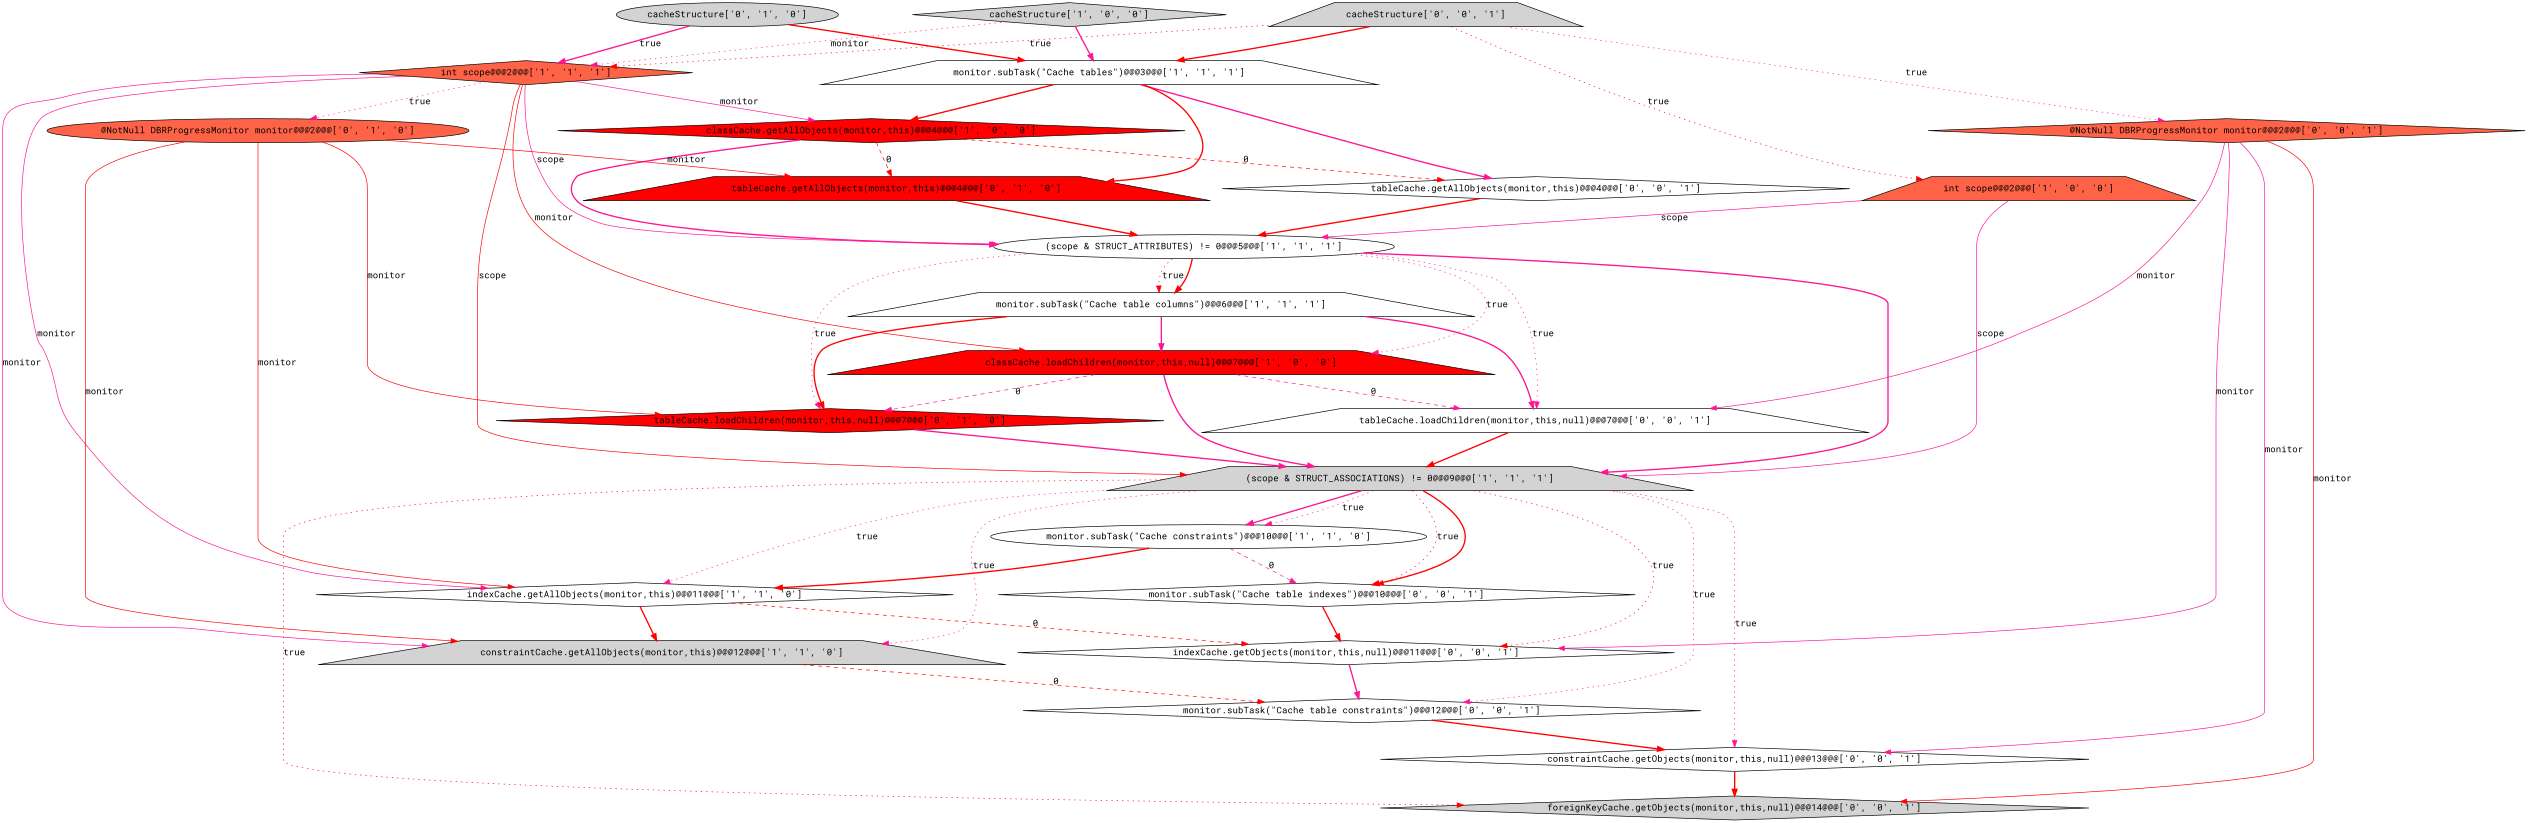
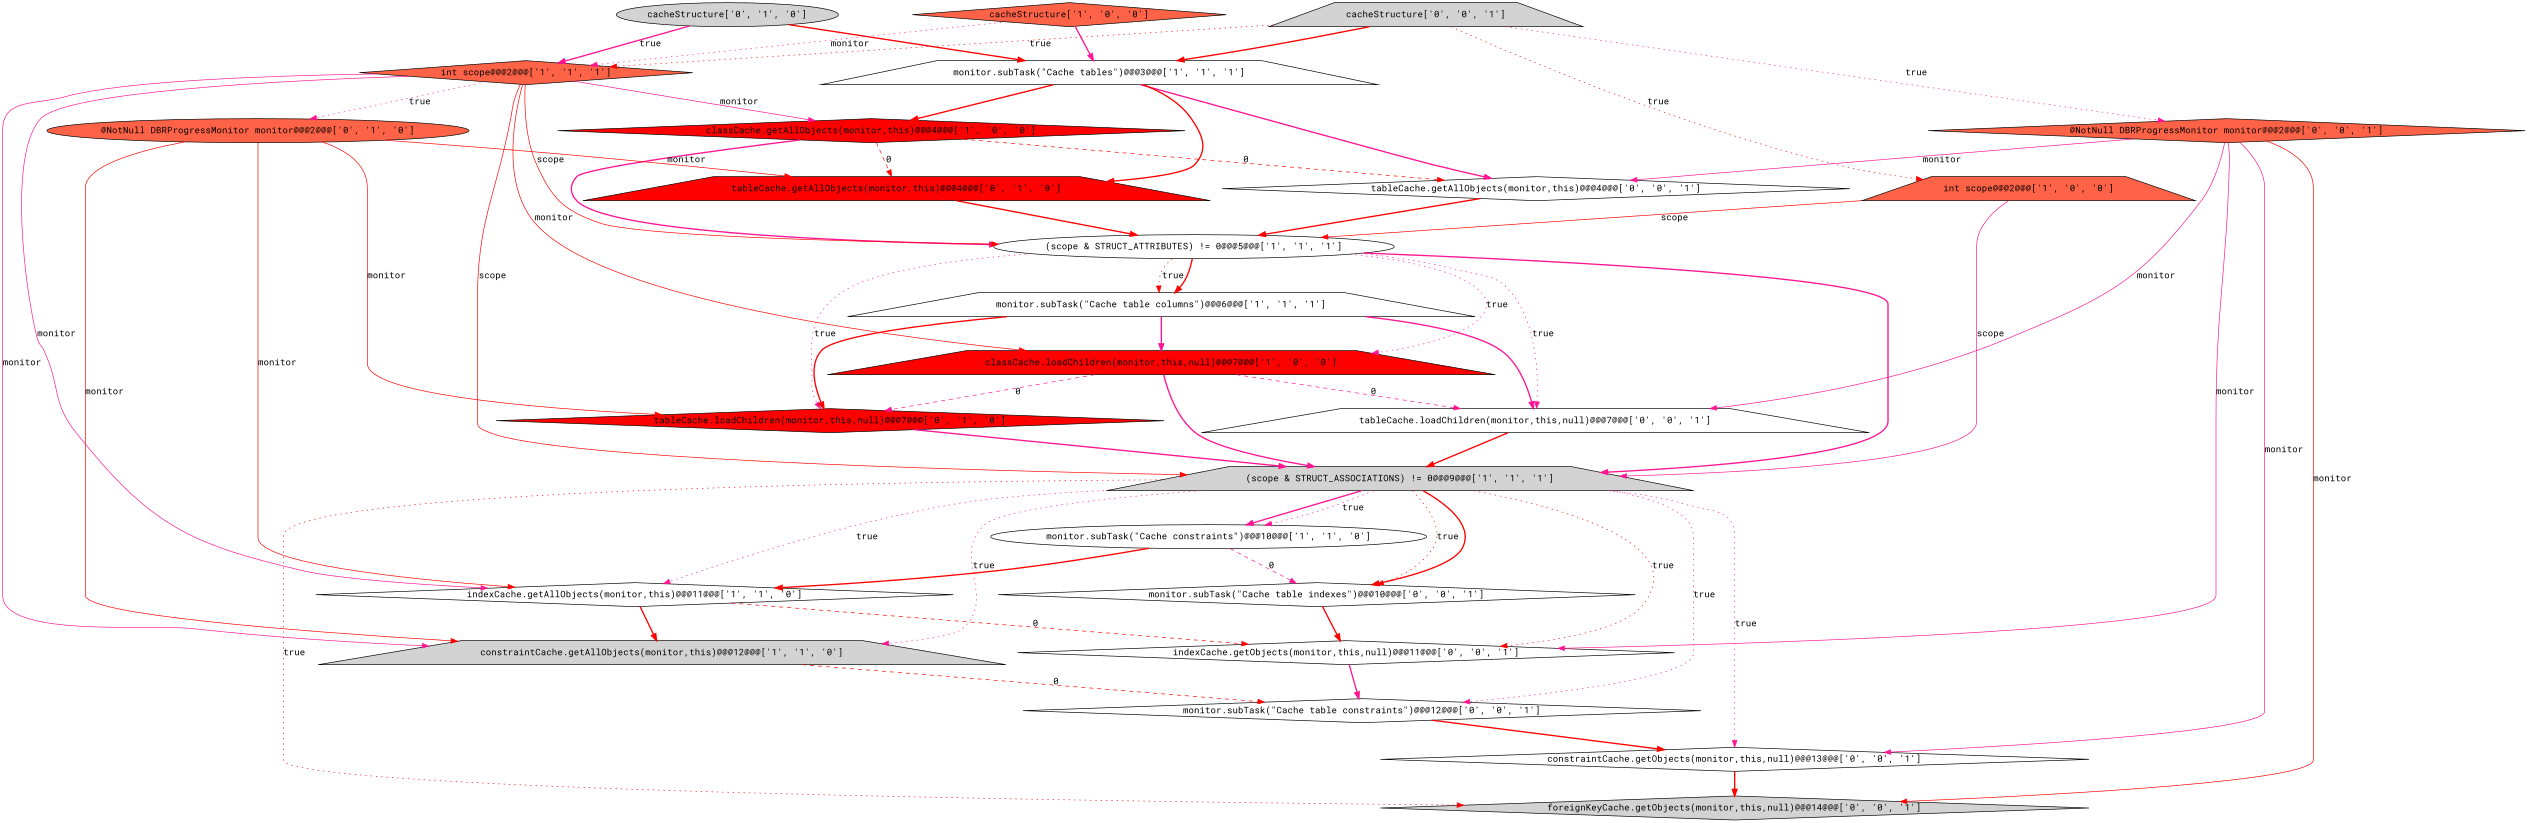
node "cacheStructure['1', '0', '0']": fillcolor lightgray -> tomato
edge "@NotNull DBRProgressMonitor monitor@@@2@@@['0', '0', '1']" -> "tableCache.getAllObjects(monitor,this)@@@4@@@['0', '0', '1']": added, label "monitor"
edge "int scope@@@2@@@['1', '0', '0']" -> "(scope & STRUCT_ATTRIBUTES) != 0@@@5@@@['1', '1', '1']": color deeppink -> red
edge "int scope@@@2@@@['1', '1', '1']" -> "(scope & STRUCT_ATTRIBUTES) != 0@@@5@@@['1', '1', '1']": color deeppink -> red
